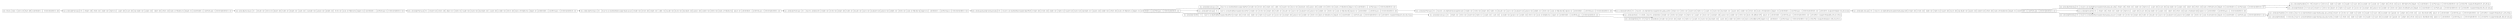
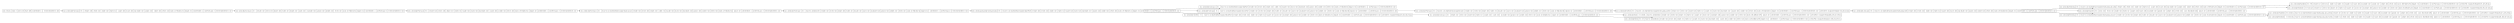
node "class = android.widget.ImageView": text "checkable = false" -> "button = false"
